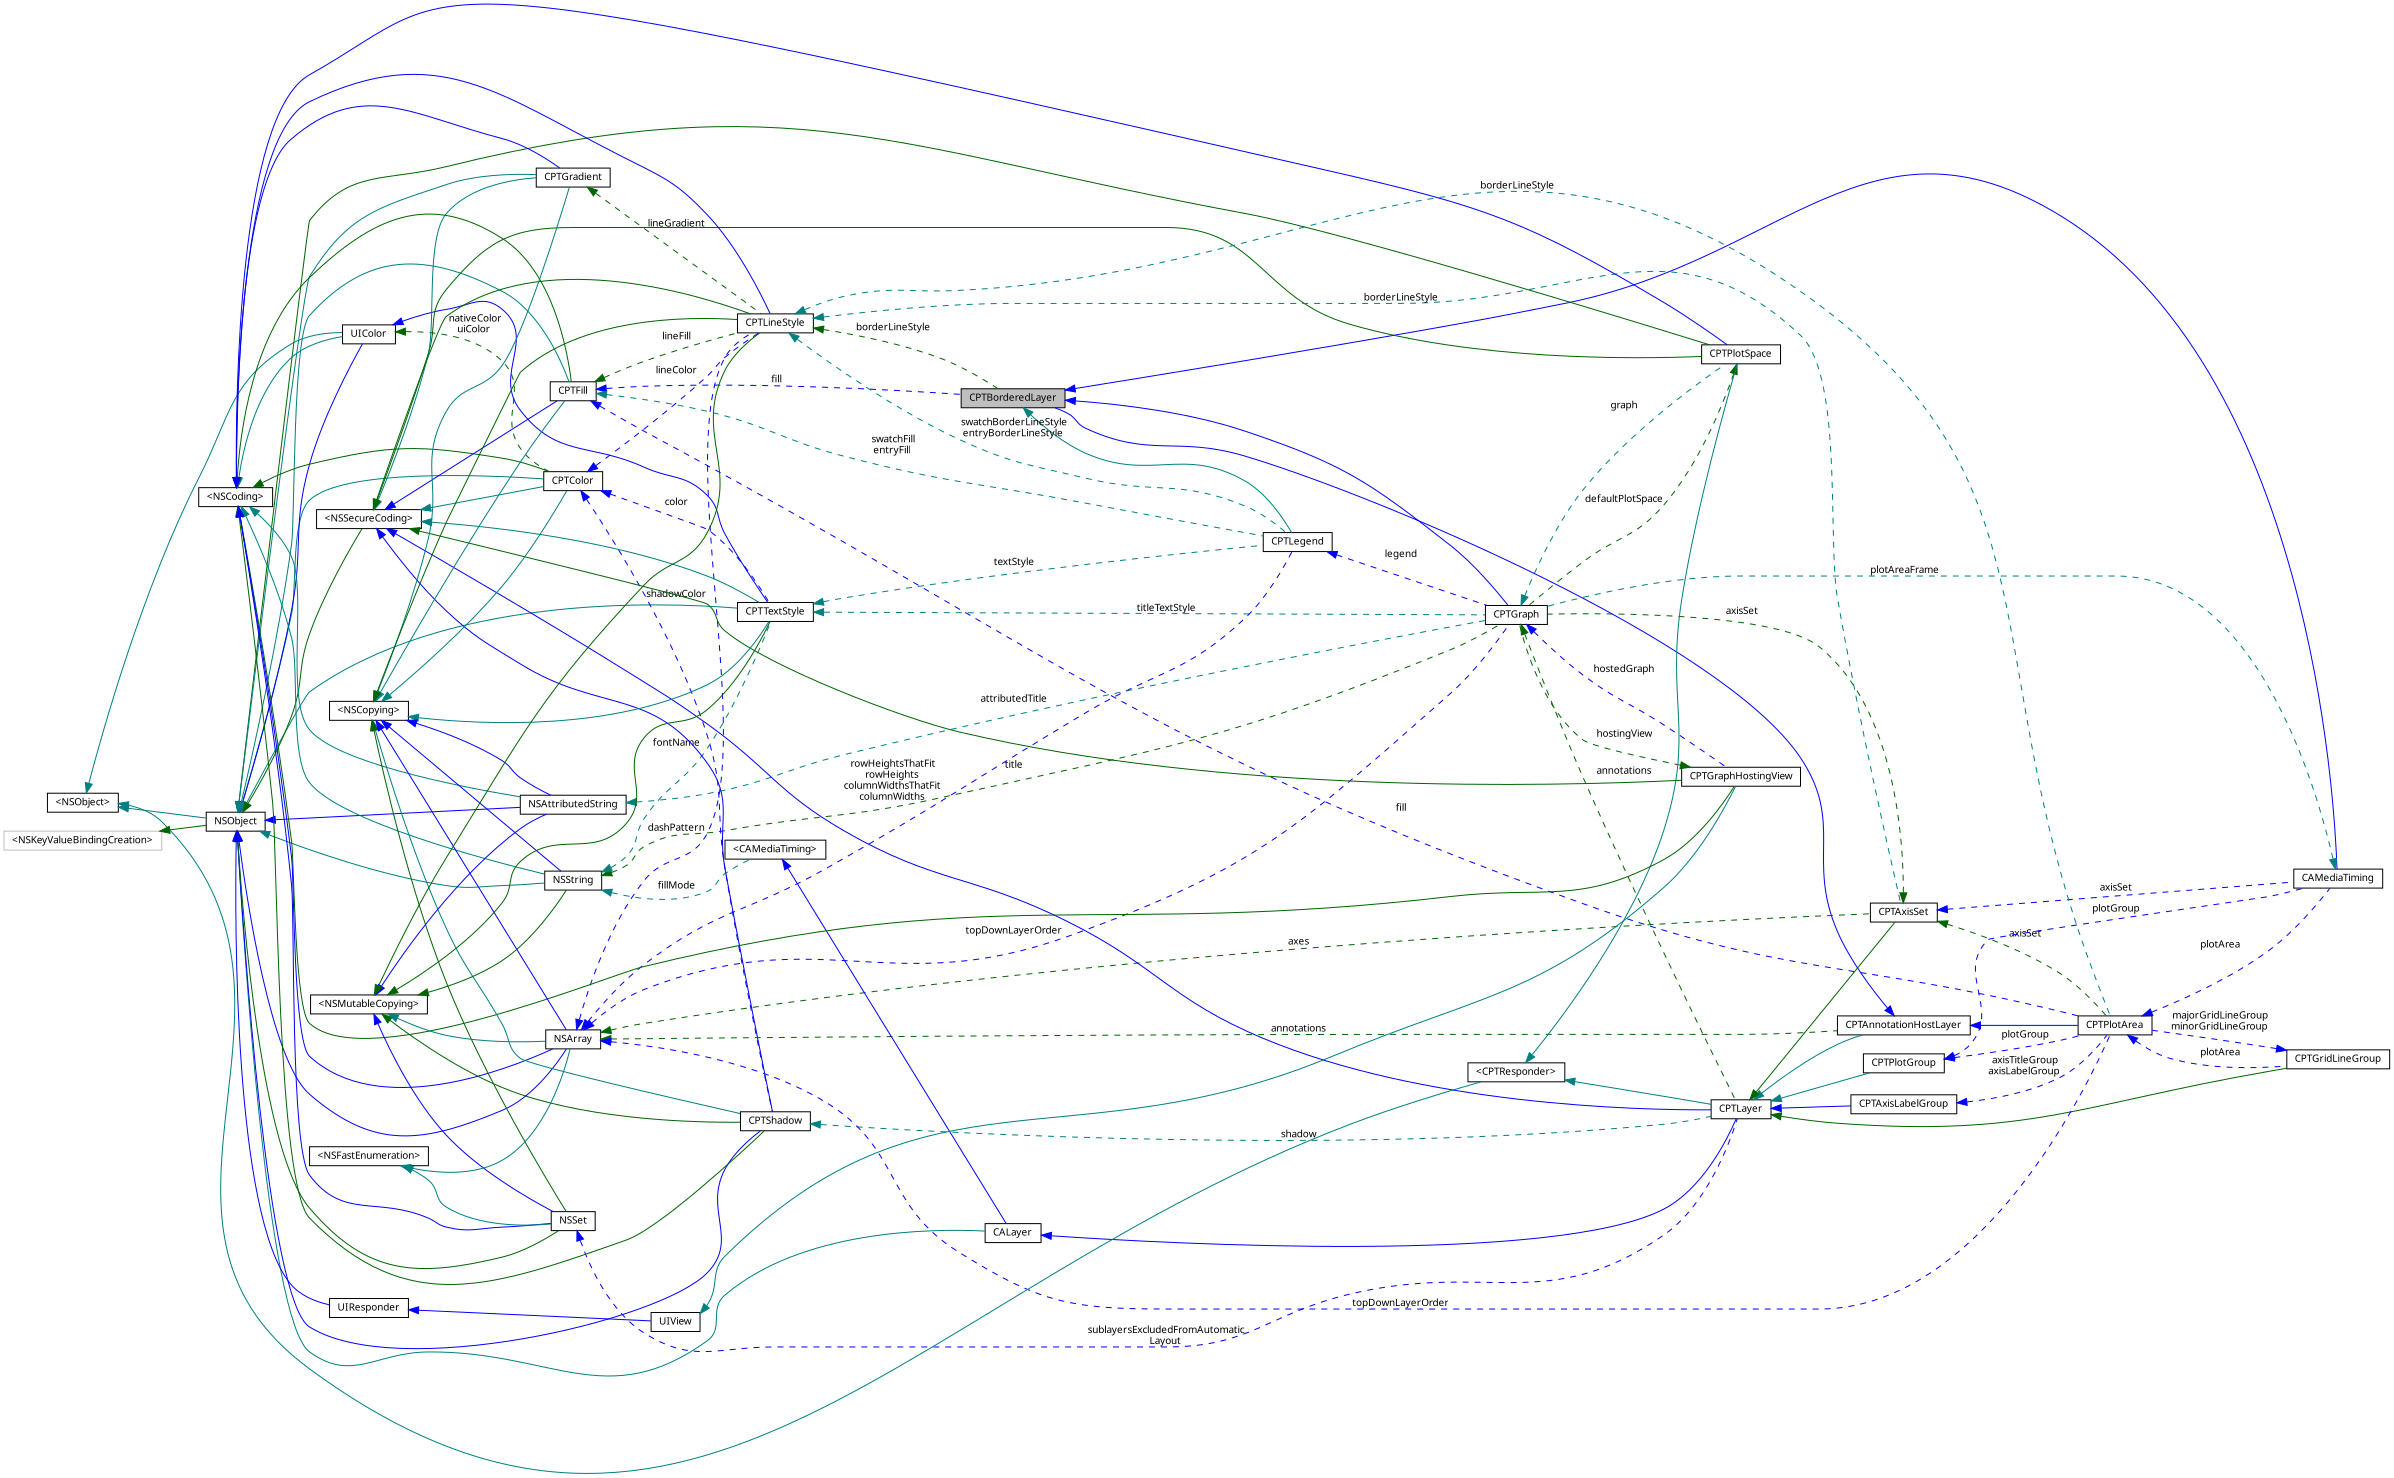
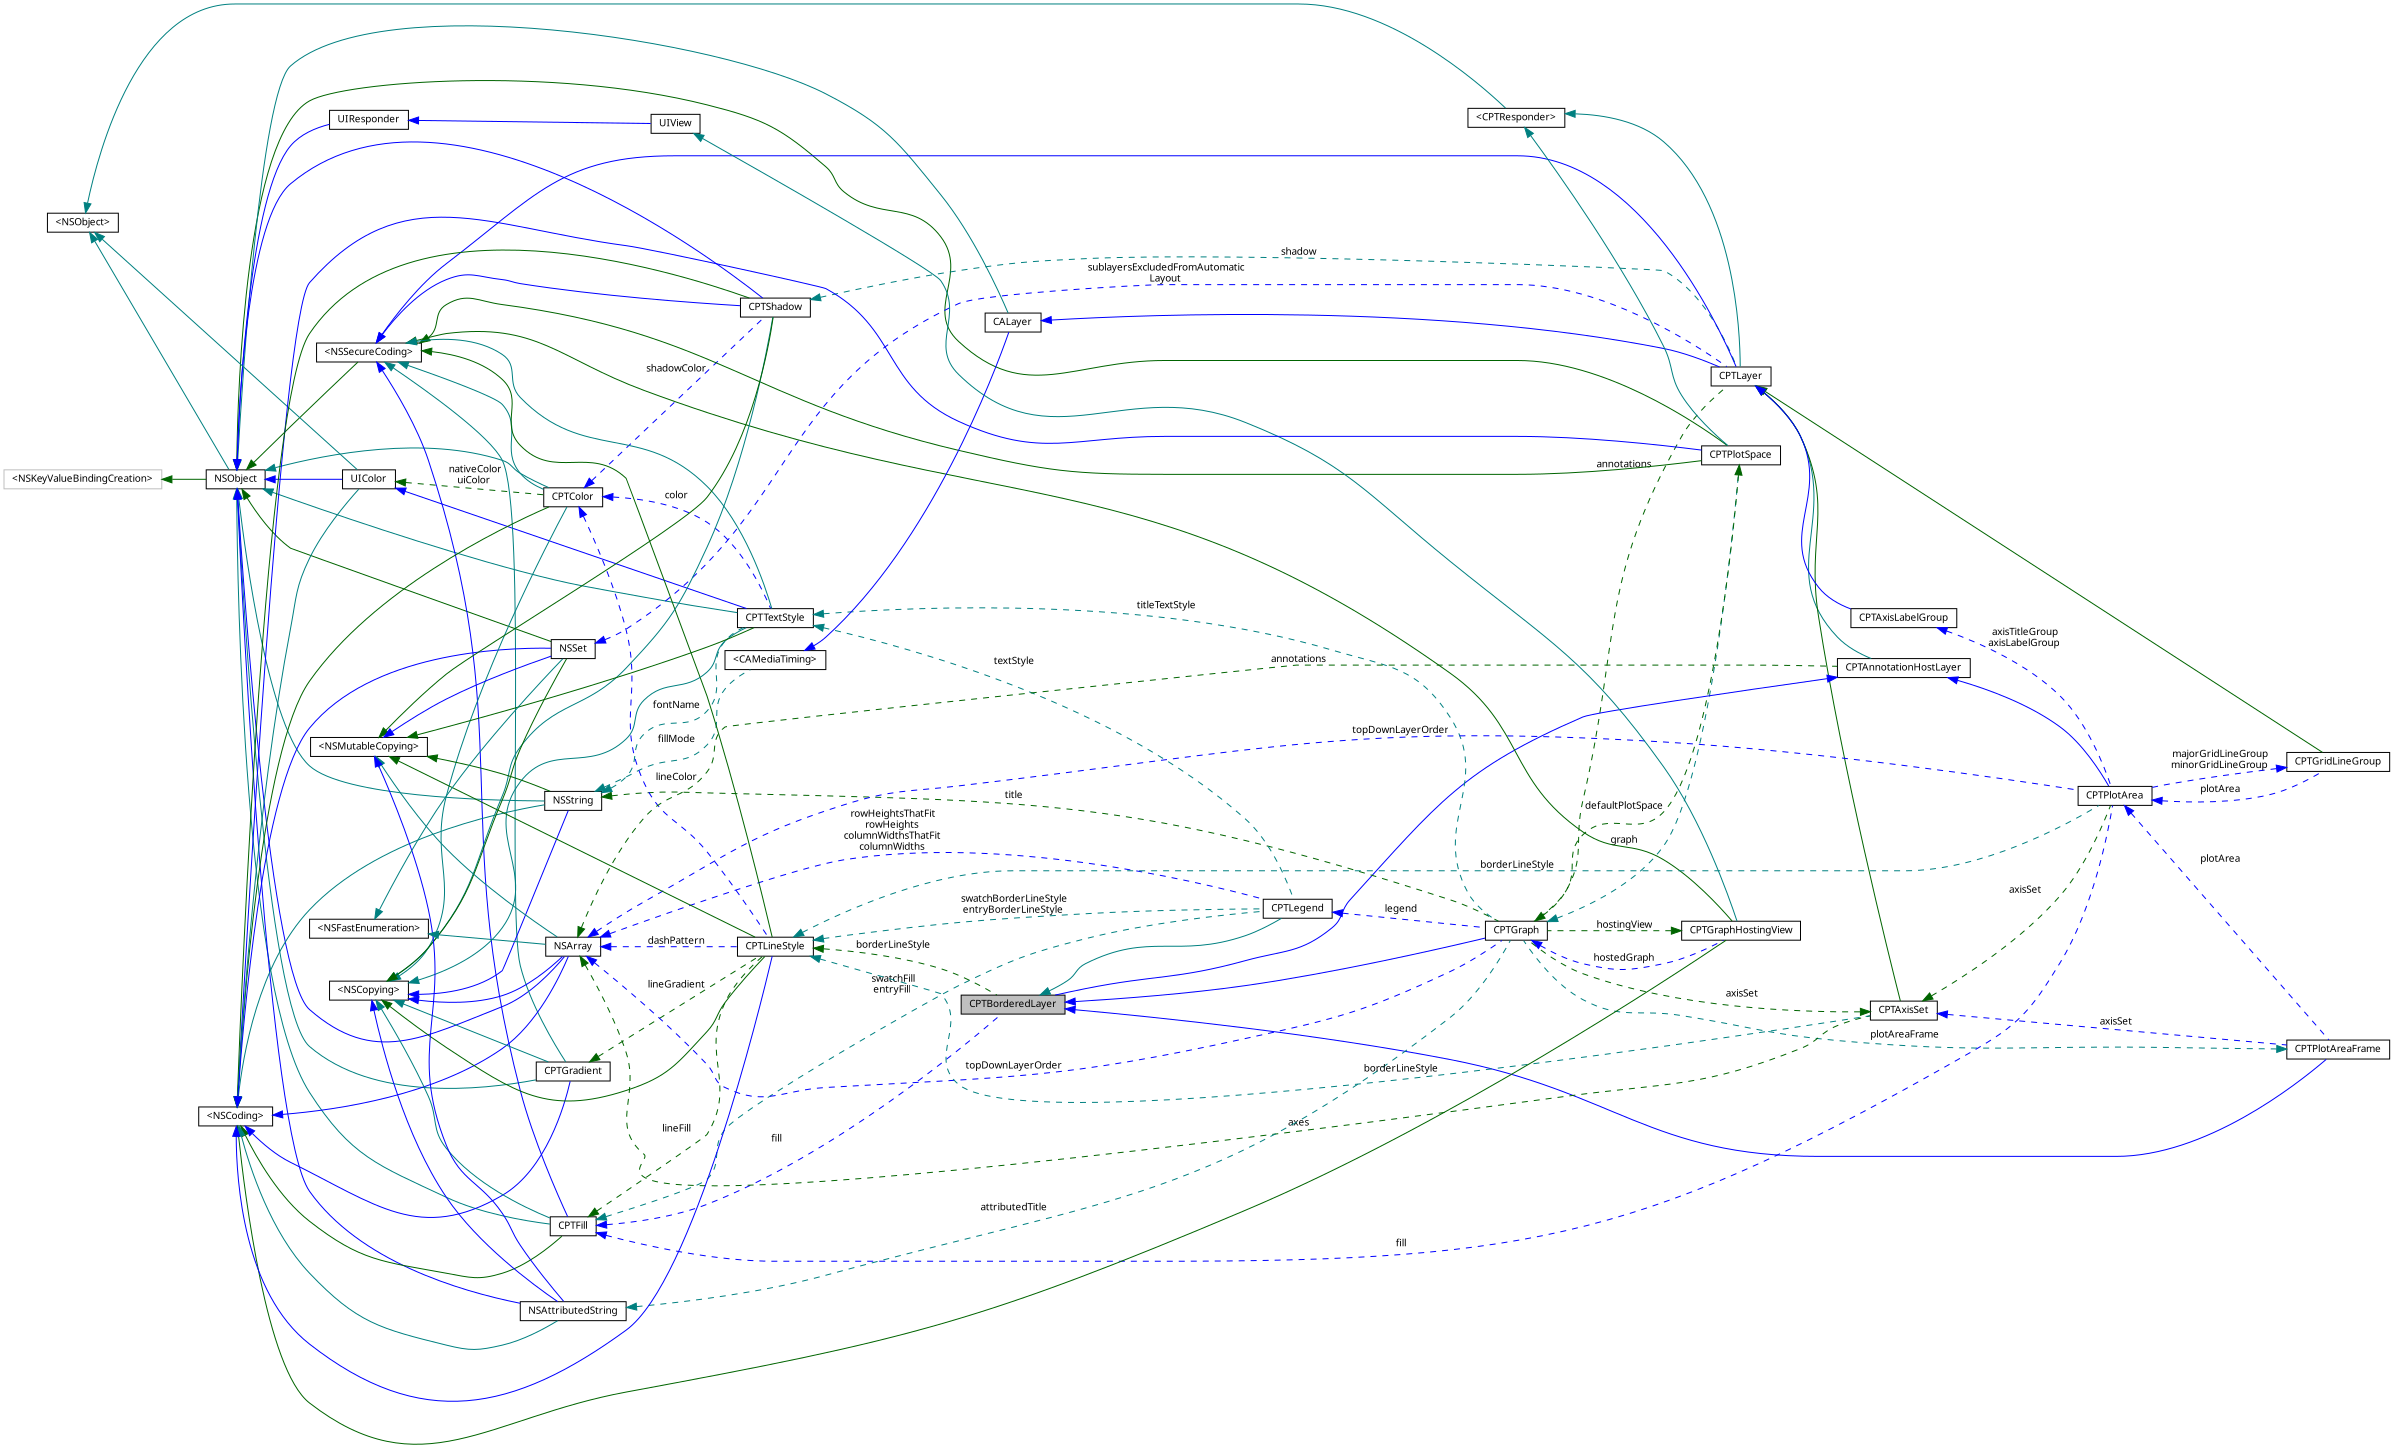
node "CAMediaTiming": label "CAMediaTiming" -> "CPTPlotAreaFrame"
node "CPTPlotGroup": removed
